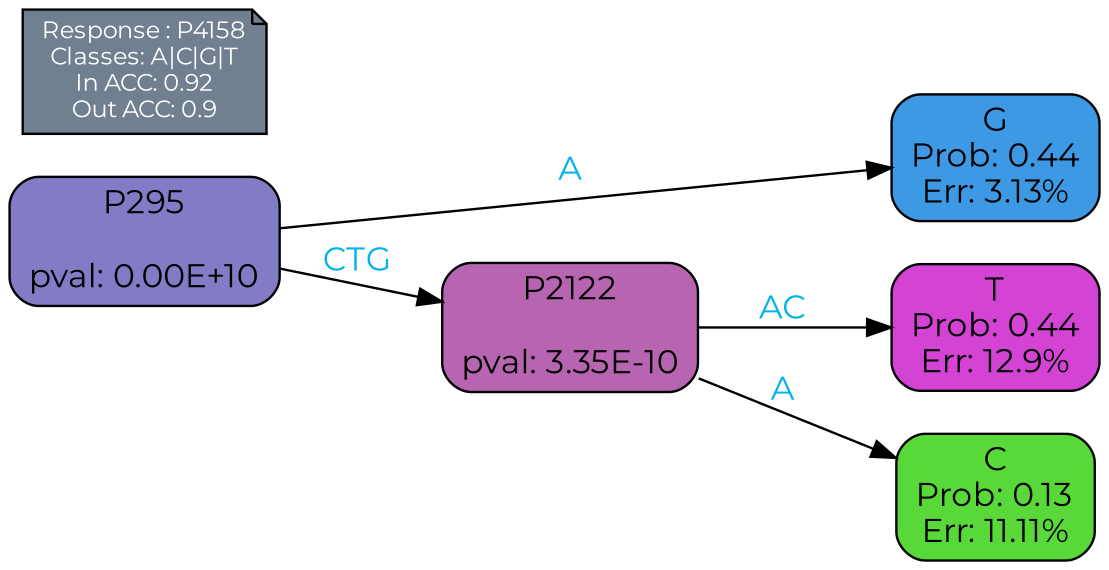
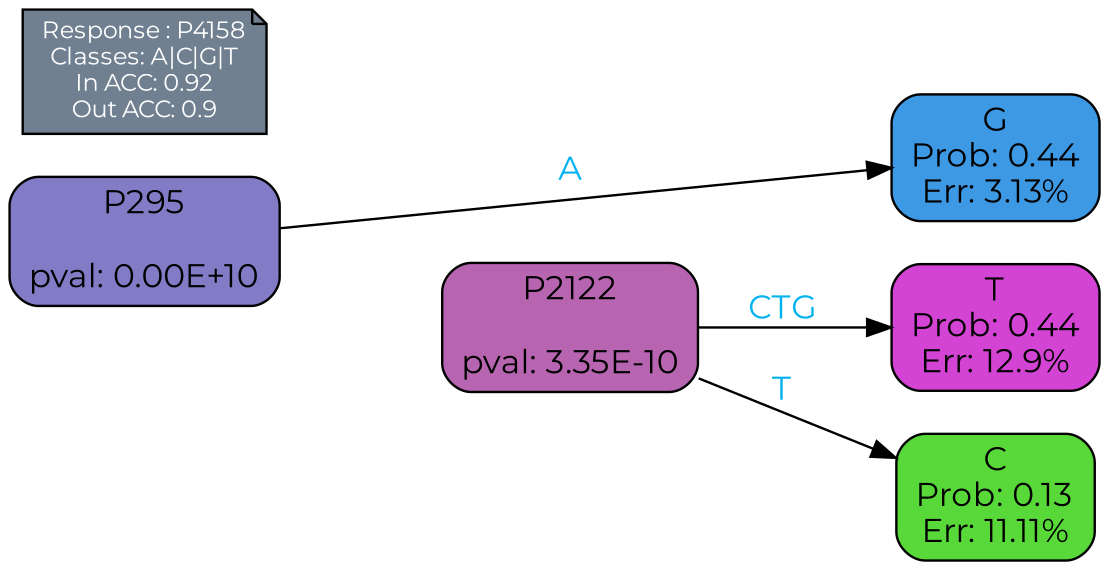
edge "P295 pval: 0.00E+10" -> "P2122 pval: 3.35E-10": removed, label "CTG"
edge "P2122 pval: 3.35E-10" -> "T Prob: 0.44 Err: 12.9%": label "AC" -> "CTG"
edge "P2122 pval: 3.35E-10" -> "C Prob: 0.13 Err: 11.11%": label "A" -> "T"
